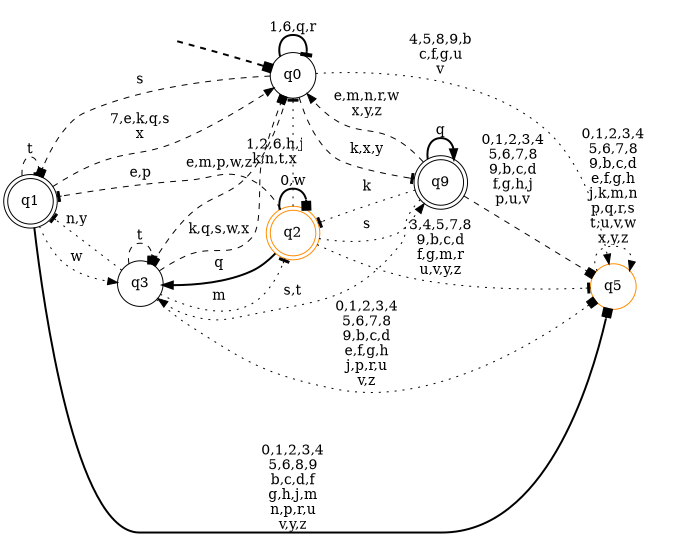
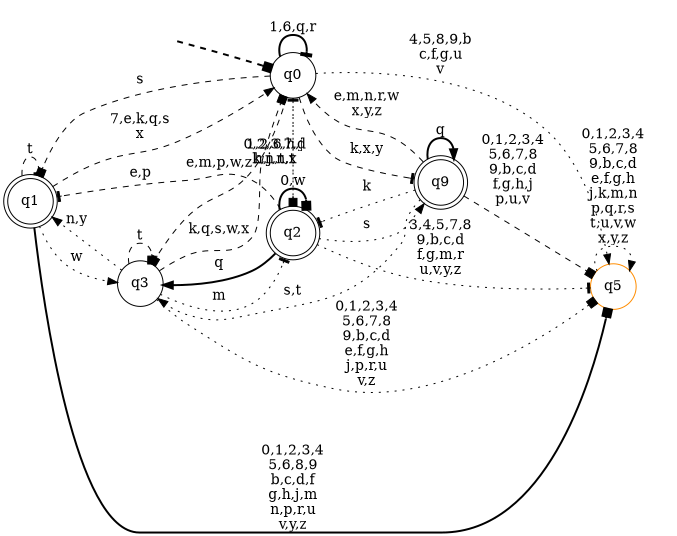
edge "q0" -> "q2": added, label "0,2,3,7,d h,j,n,t"
node "q2": color darkorange -> black
edge "q3" -> "q1": arrowhead tee -> normal
